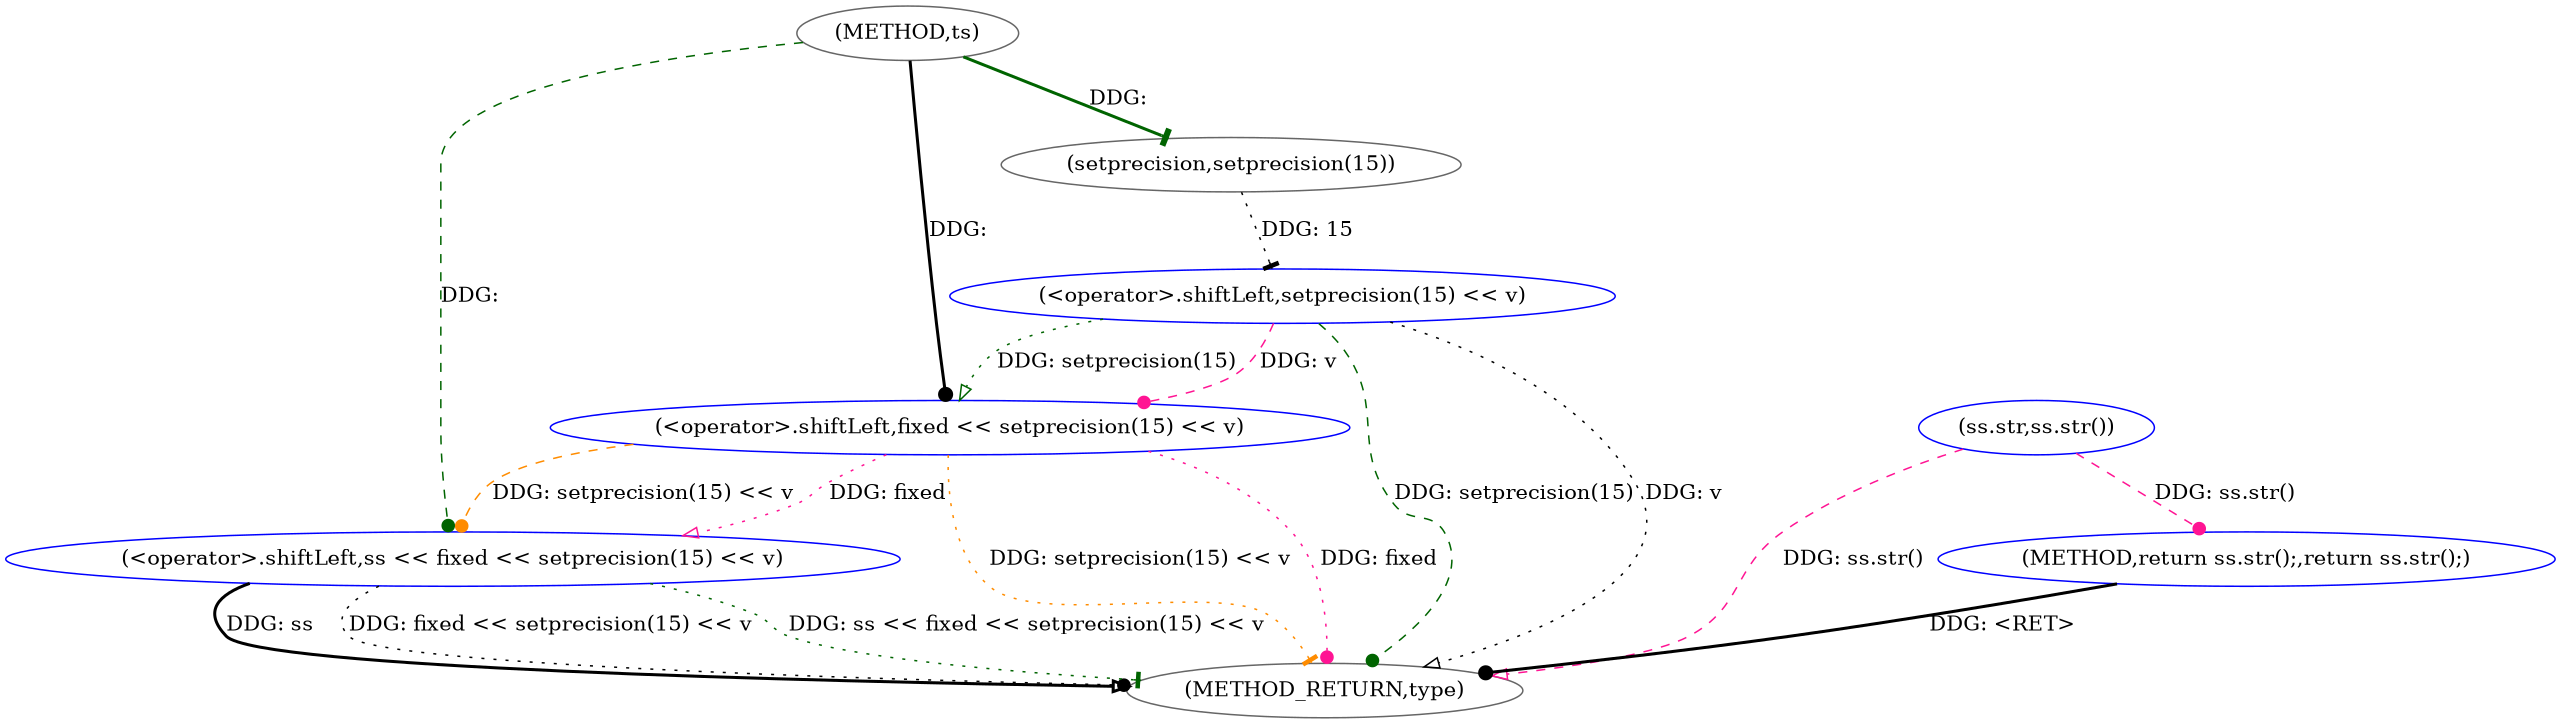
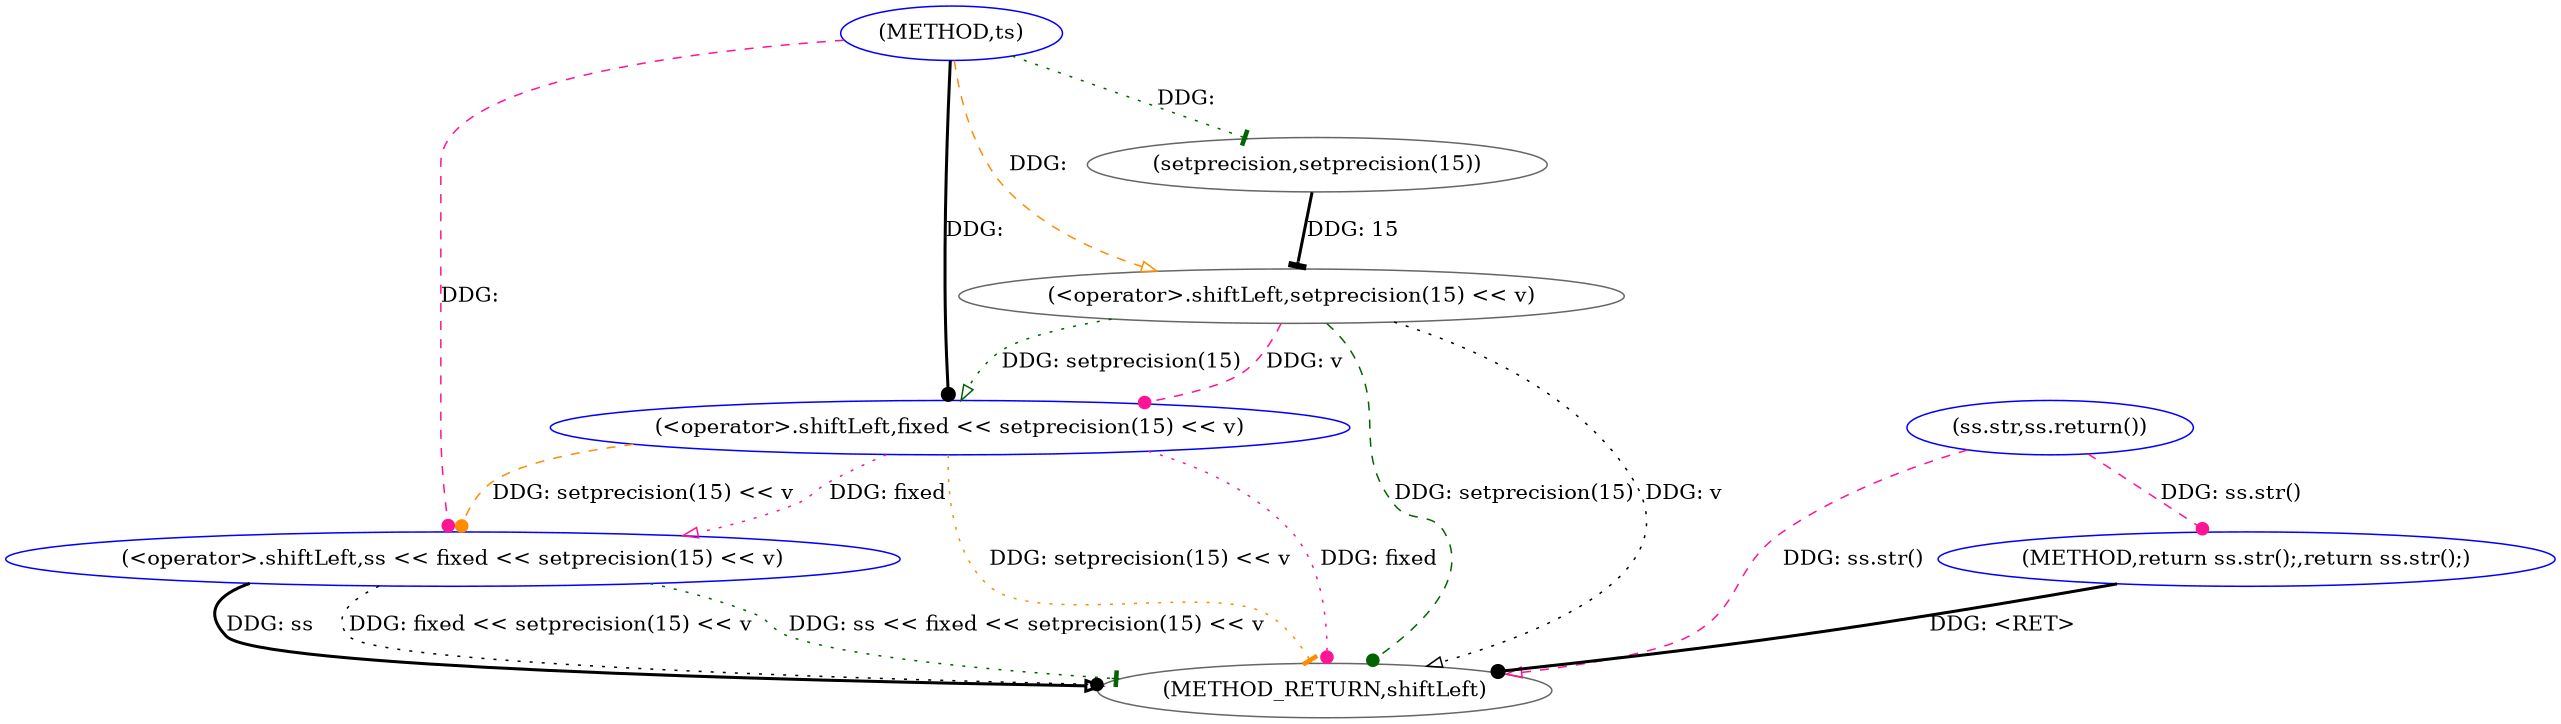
node "(METHOD,ts)": color gray40 -> blue
edge "(METHOD,ts)" -> "(setprecision,setprecision(15))": style bold -> dotted
edge "(METHOD,ts)" -> "(<operator>.shiftLeft,ss << fixed << setprecision(15) << v)": color darkgreen -> deeppink
edge "(METHOD,ts)" -> "(<operator>.shiftLeft,setprecision(15) << v)": added, label "DDG:"
edge "(setprecision,setprecision(15))" -> "(<operator>.shiftLeft,setprecision(15) << v)": style dotted -> bold
node "(<operator>.shiftLeft,setprecision(15) << v)": color blue -> gray40
node "(ss.str,ss.str())": label "(ss.str,ss.str())" -> "(ss.str,ss.return())"
node "(METHOD_RETURN,type)": label "(METHOD_RETURN,type)" -> "(METHOD_RETURN,shiftLeft)"
